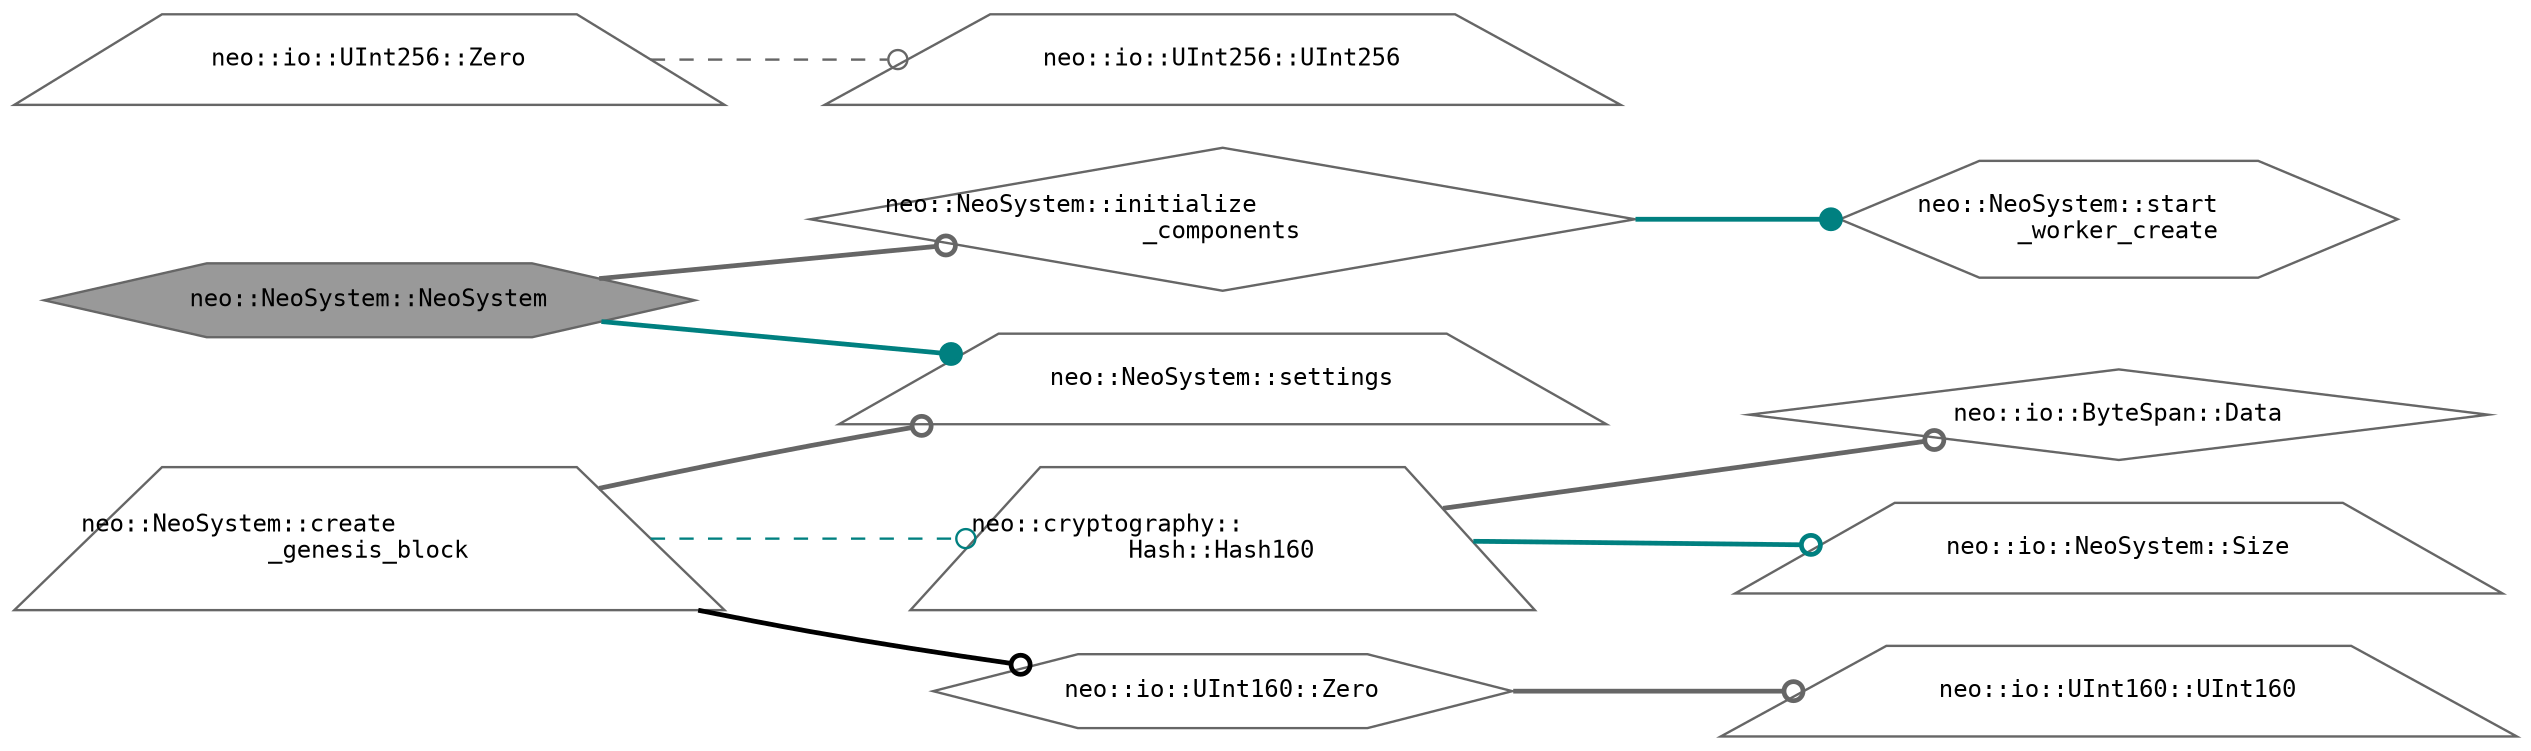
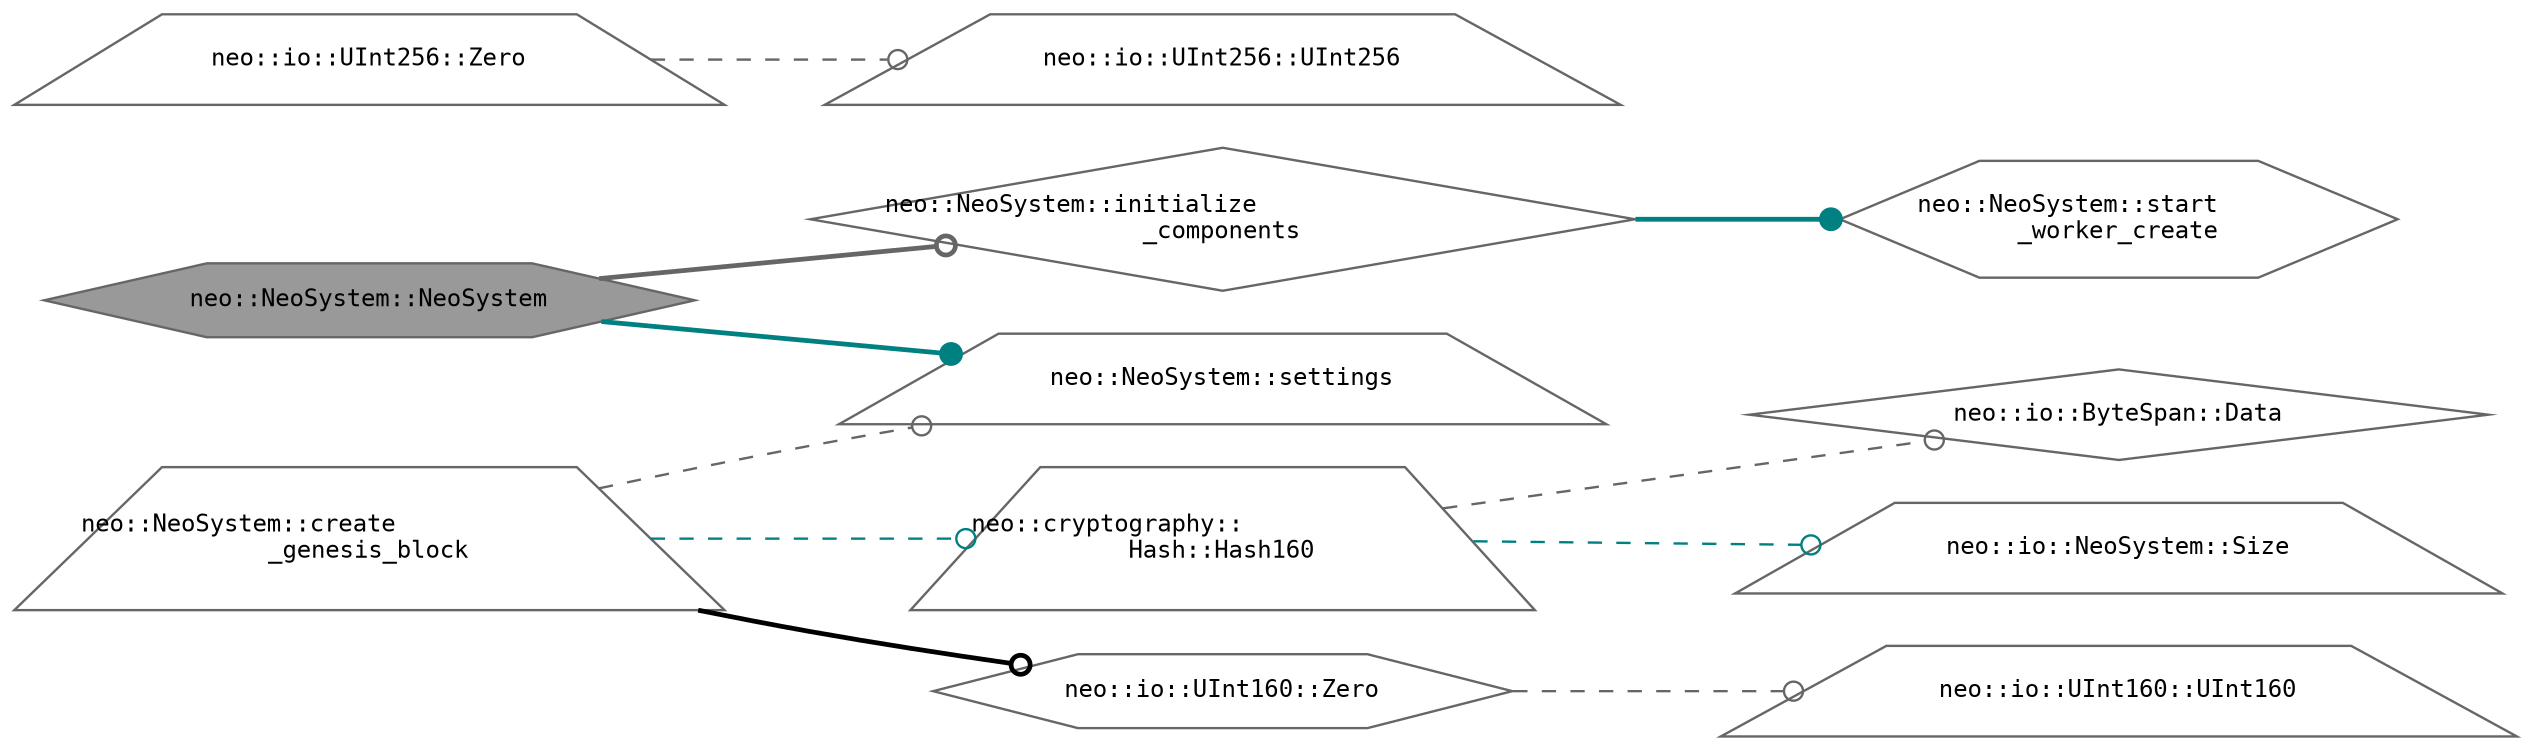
edge "neo::NeoSystem::create _genesis_block" -> "neo::NeoSystem::settings": style bold -> dashed
edge "neo::cryptography:: Hash::Hash160" -> "neo::io::ByteSpan::Data": style bold -> dashed
edge "neo::cryptography:: Hash::Hash160" -> "neo::io::NeoSystem::Size": style bold -> dashed
edge "neo::io::UInt160::Zero" -> "neo::io::UInt160::UInt160": style bold -> dashed
